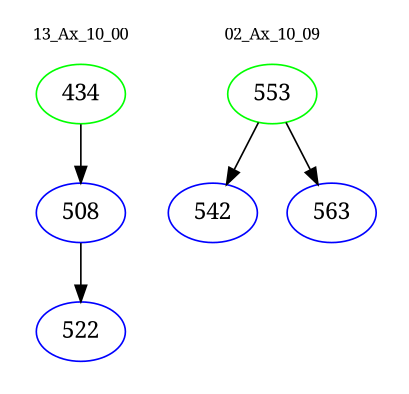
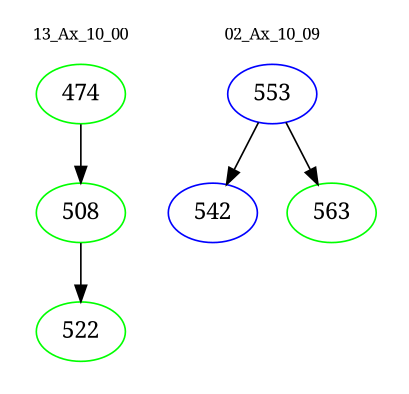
node "434": label "434" -> "474"
node "553": color green -> blue
node "508": color blue -> green
node "563": color blue -> green
node "522": color blue -> green
